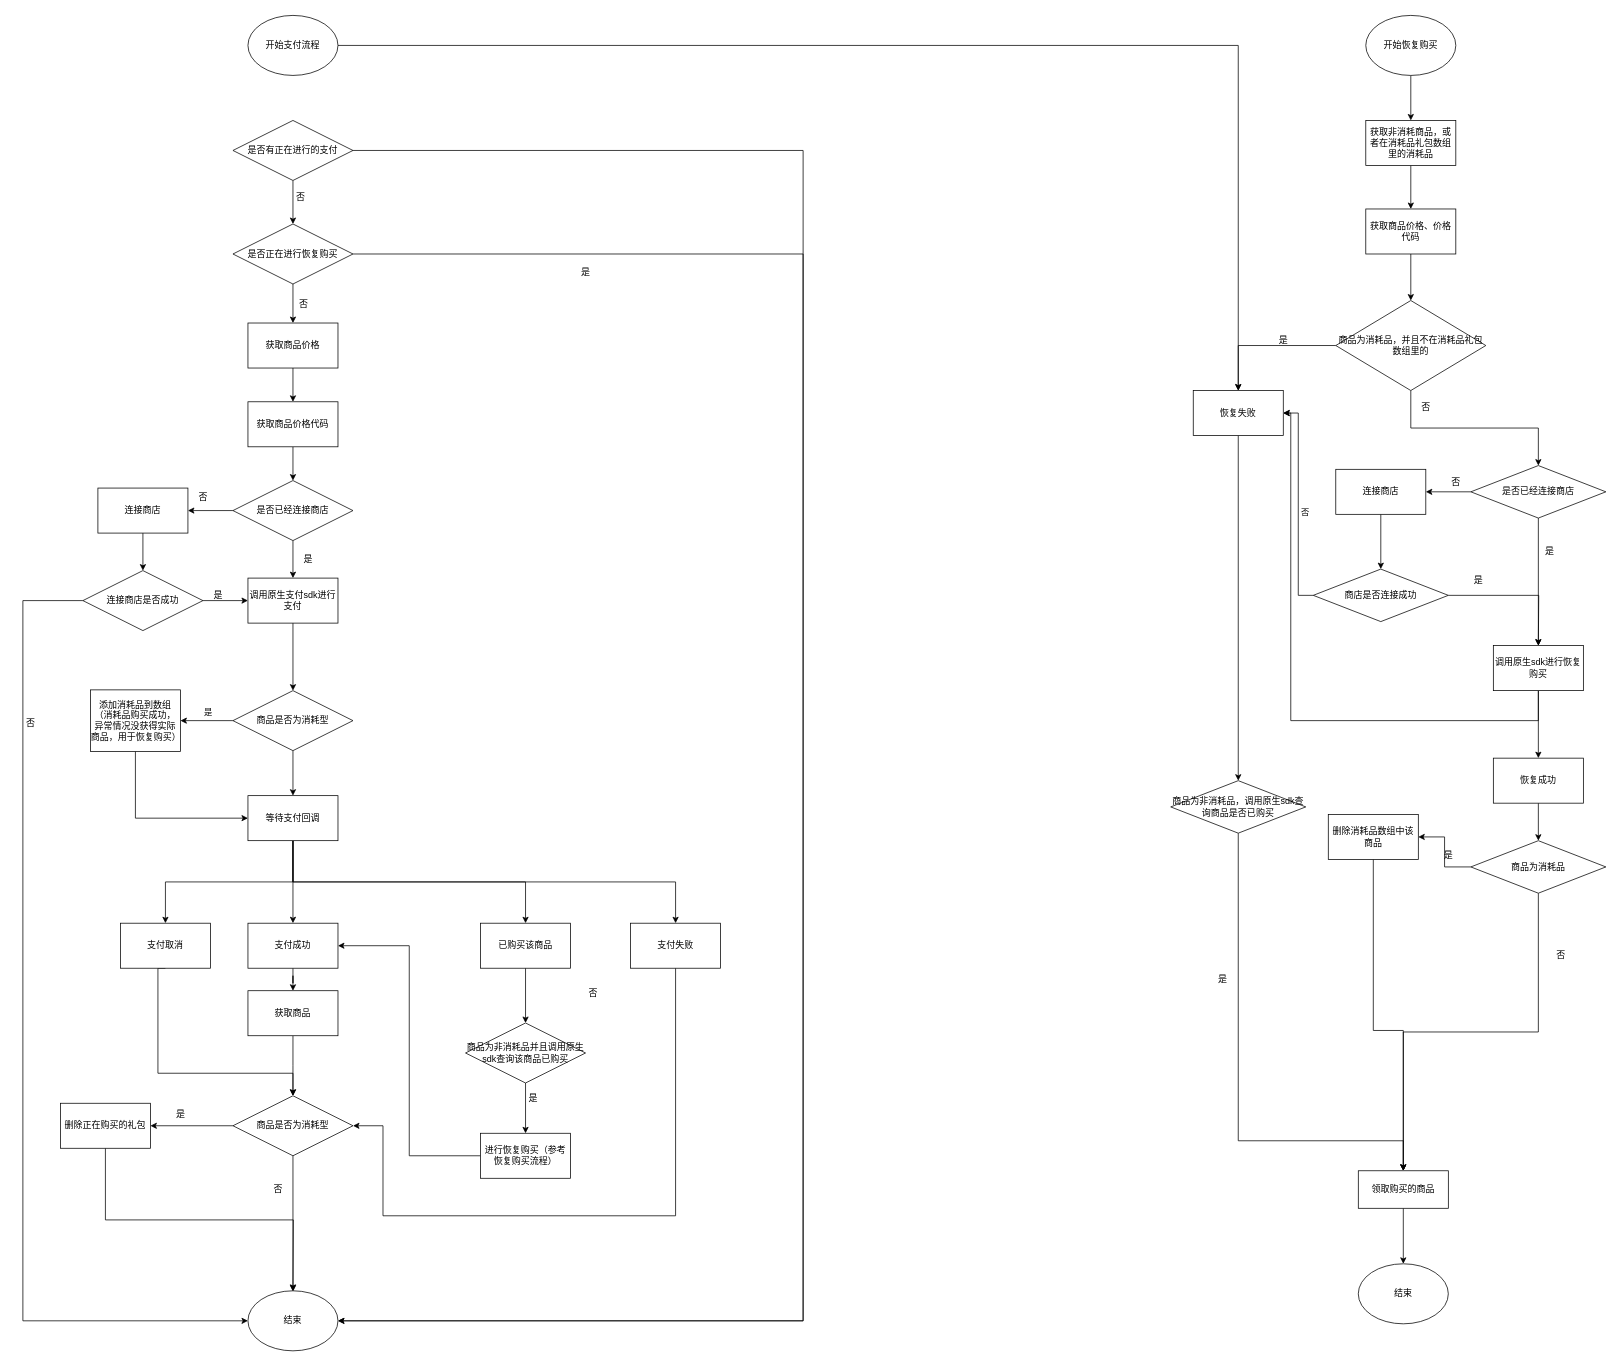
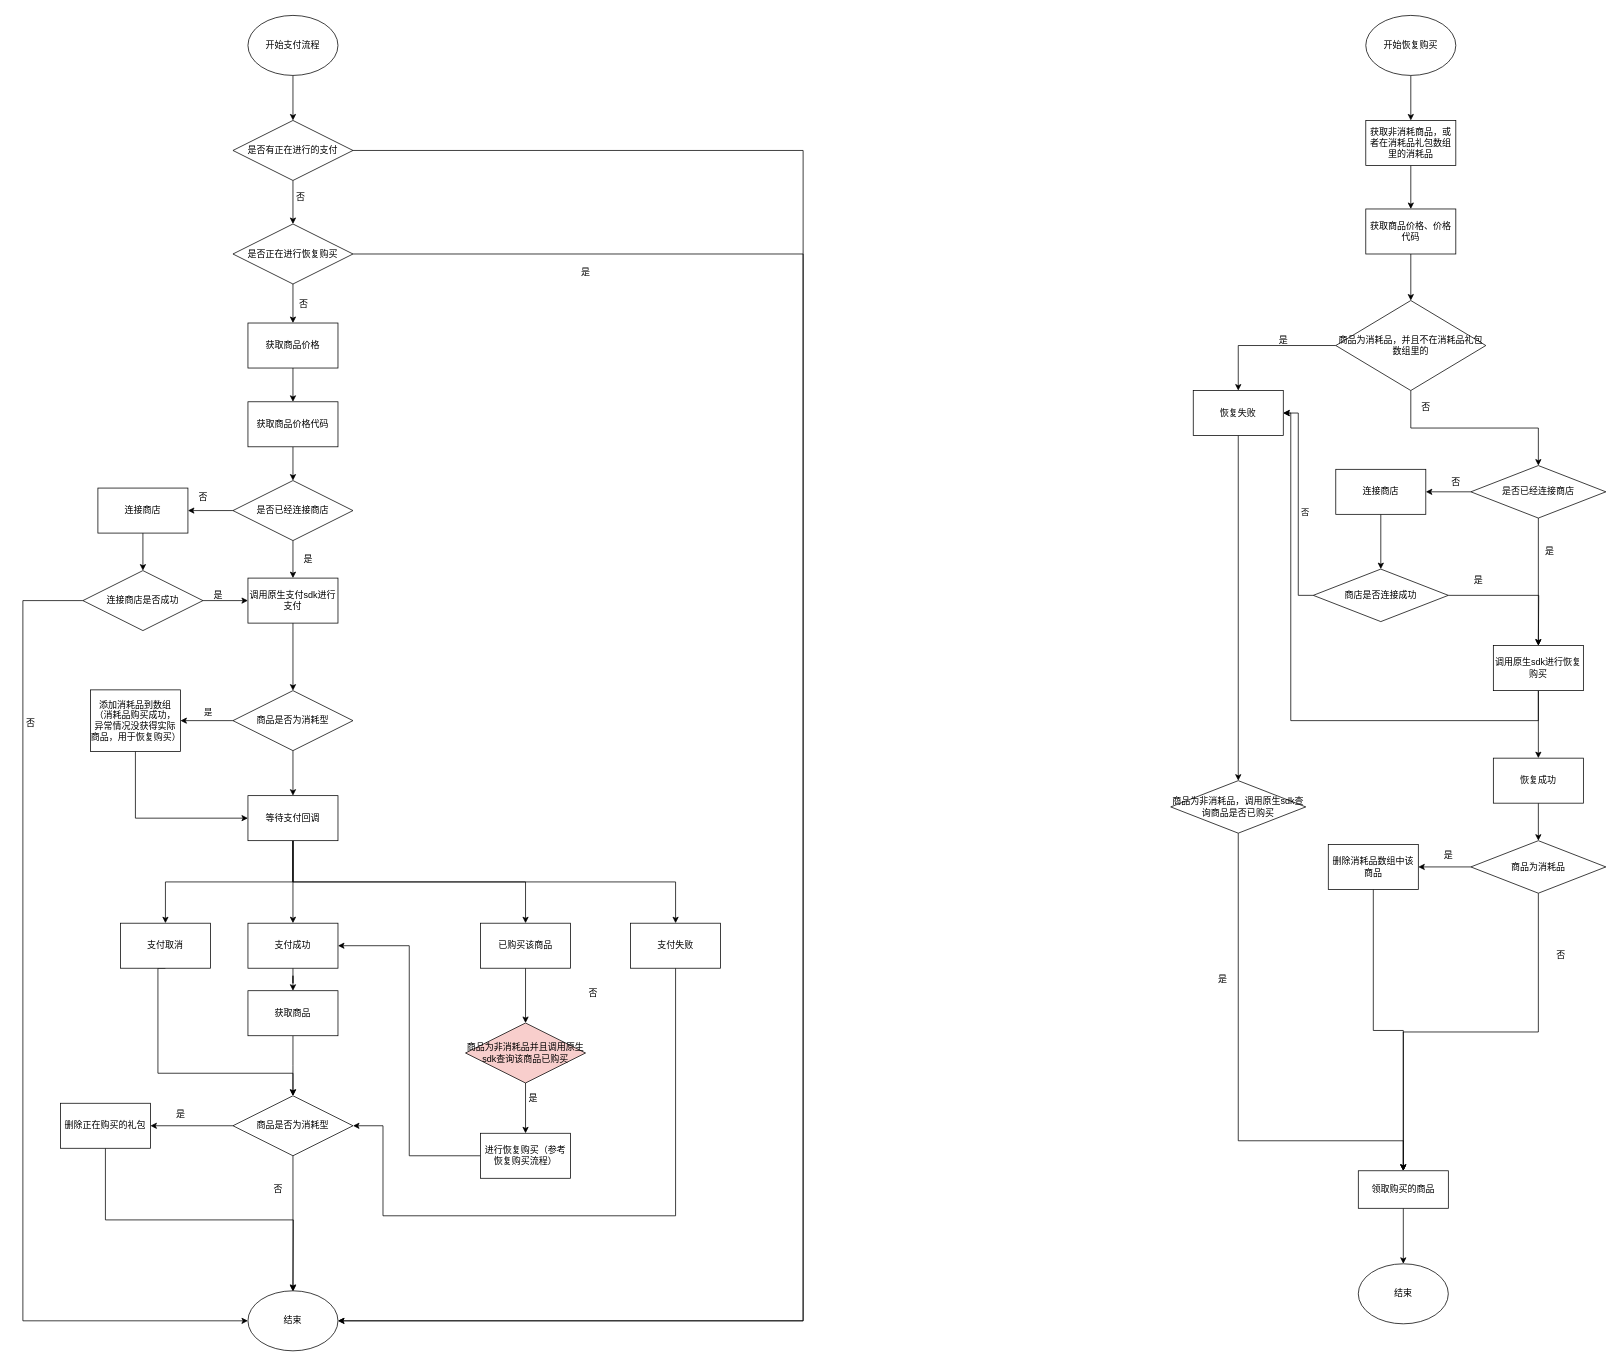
edge "开始支付流程" -> "恢复失败": now "开始支付流程" -> "是否有正在进行的支付"
node "删除消耗品数组中该商品": moved (1373, 837) -> (1373, 867)
node "商品为非消耗品并且调用原生sdk查询该商品已购买": fillcolor #ffffff -> #f8cecc
